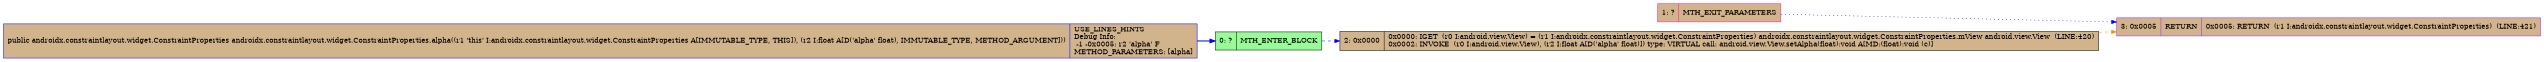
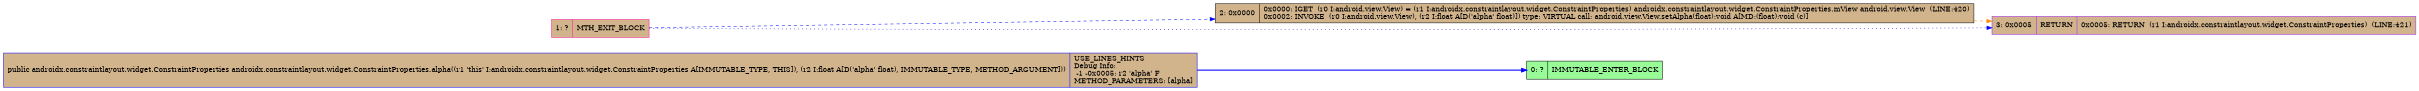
node "1: ?": text "MTH_EXIT_PARAMETERS" -> "MTH_EXIT_BLOCK"
node "0: ?": text "MTH_ENTER_BLOCK" -> "IMMUTABLE_ENTER_BLOCK"
edge "0: ?" -> "2: 0x0000": now "1: ?" -> "2: 0x0000"
